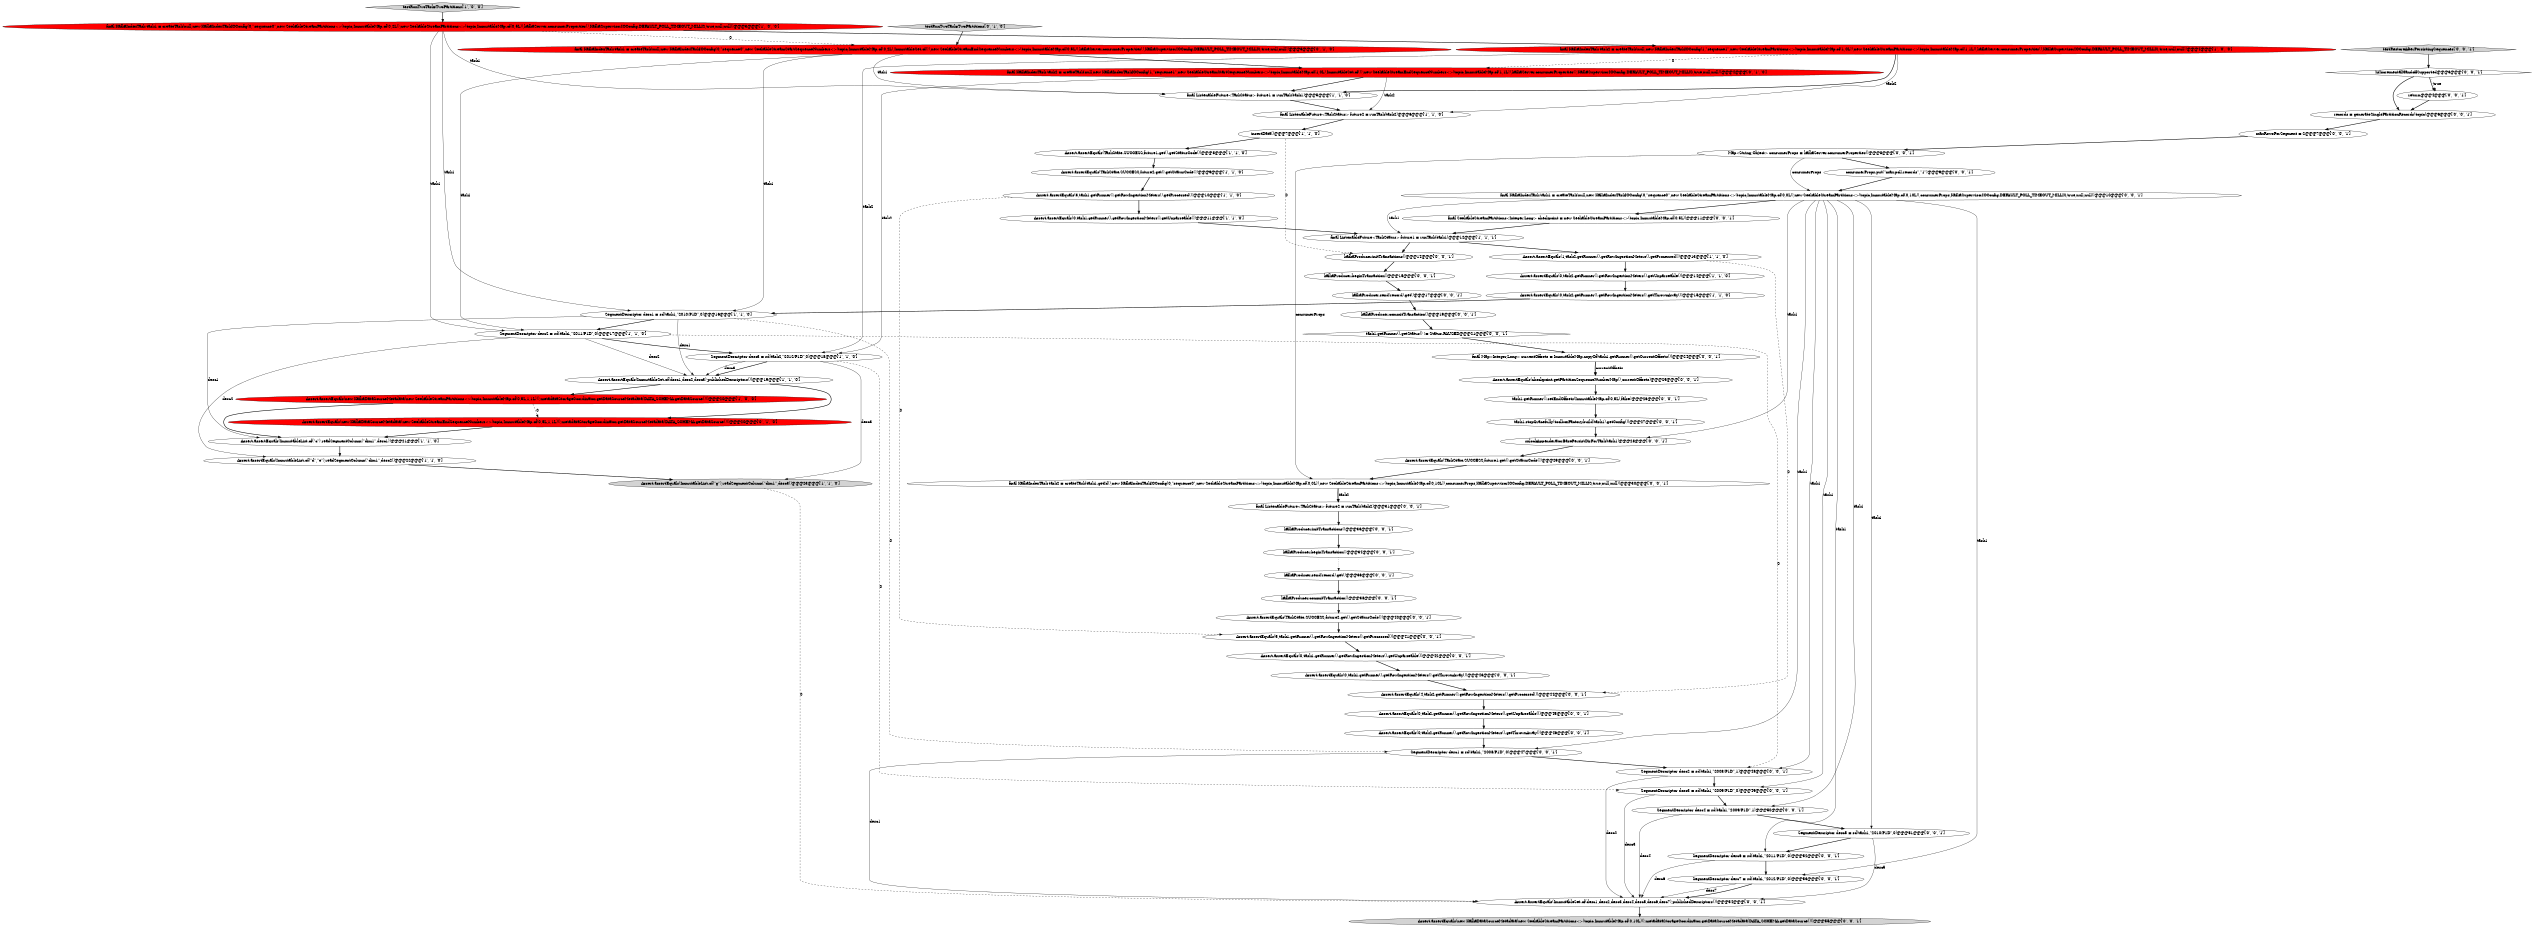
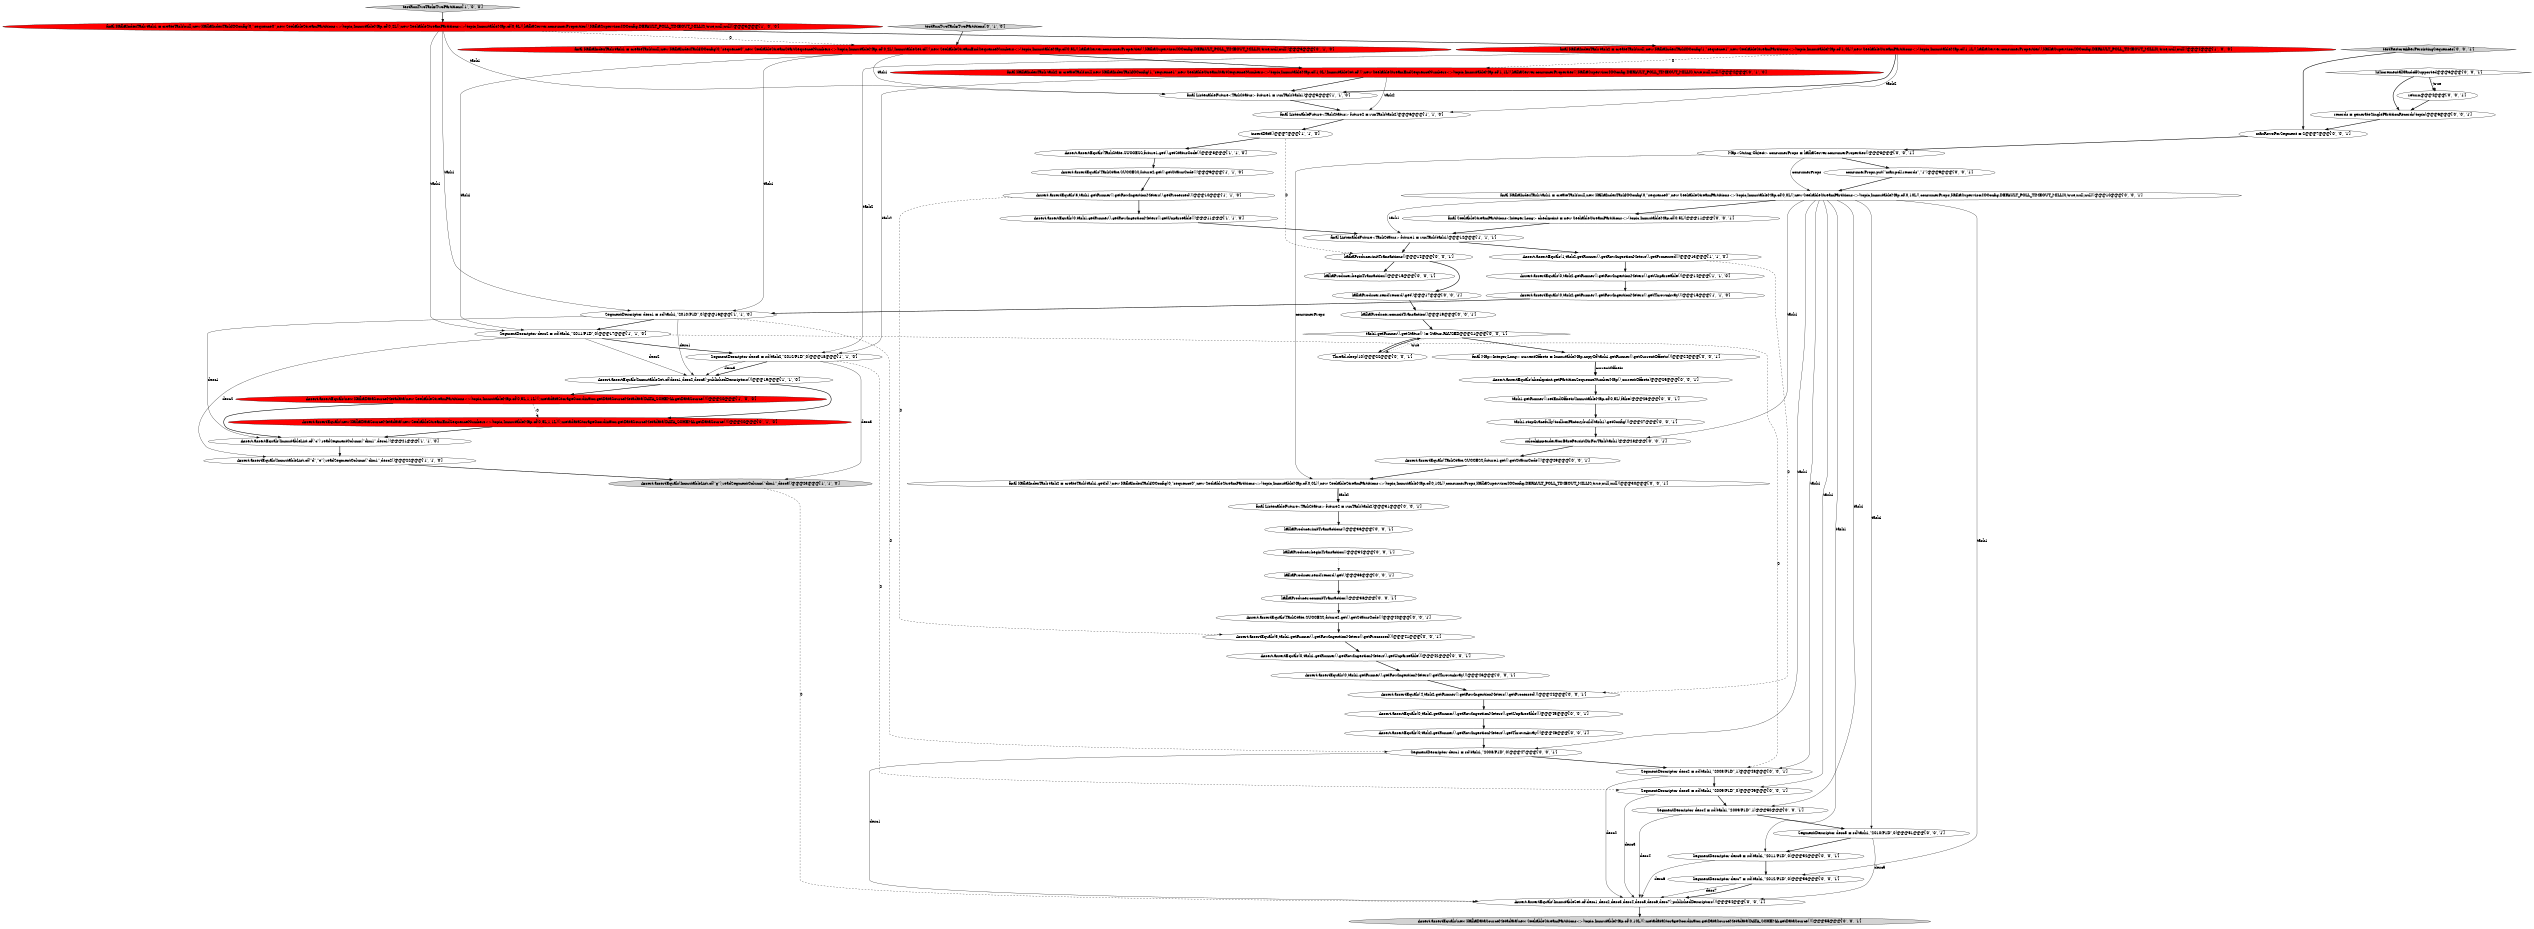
edge "testRestoreAfterPersistingSequences['0', '0', '1']" -> "!isIncrementalHandoffSupported@@@3@@@['0', '0', '1']": now "testRestoreAfterPersistingSequences['0', '0', '1']" -> "maxRowsPerSegment = 2@@@7@@@['0', '0', '1']"
edge "kafkaProducer.beginTransaction()@@@15@@@['0', '0', '1']" -> "kafkaProducer.send(record).get()@@@17@@@['0', '0', '1']": now "kafkaProducer.initTransactions()@@@14@@@['0', '0', '1']" -> "kafkaProducer.send(record).get()@@@17@@@['0', '0', '1']"
node "Thread.sleep(10)@@@22@@@['0', '0', '1']": added
edge "kafkaProducer.initTransactions()@@@33@@@['0', '0', '1']" -> "kafkaProducer.beginTransaction()@@@34@@@['0', '0', '1']": removed
